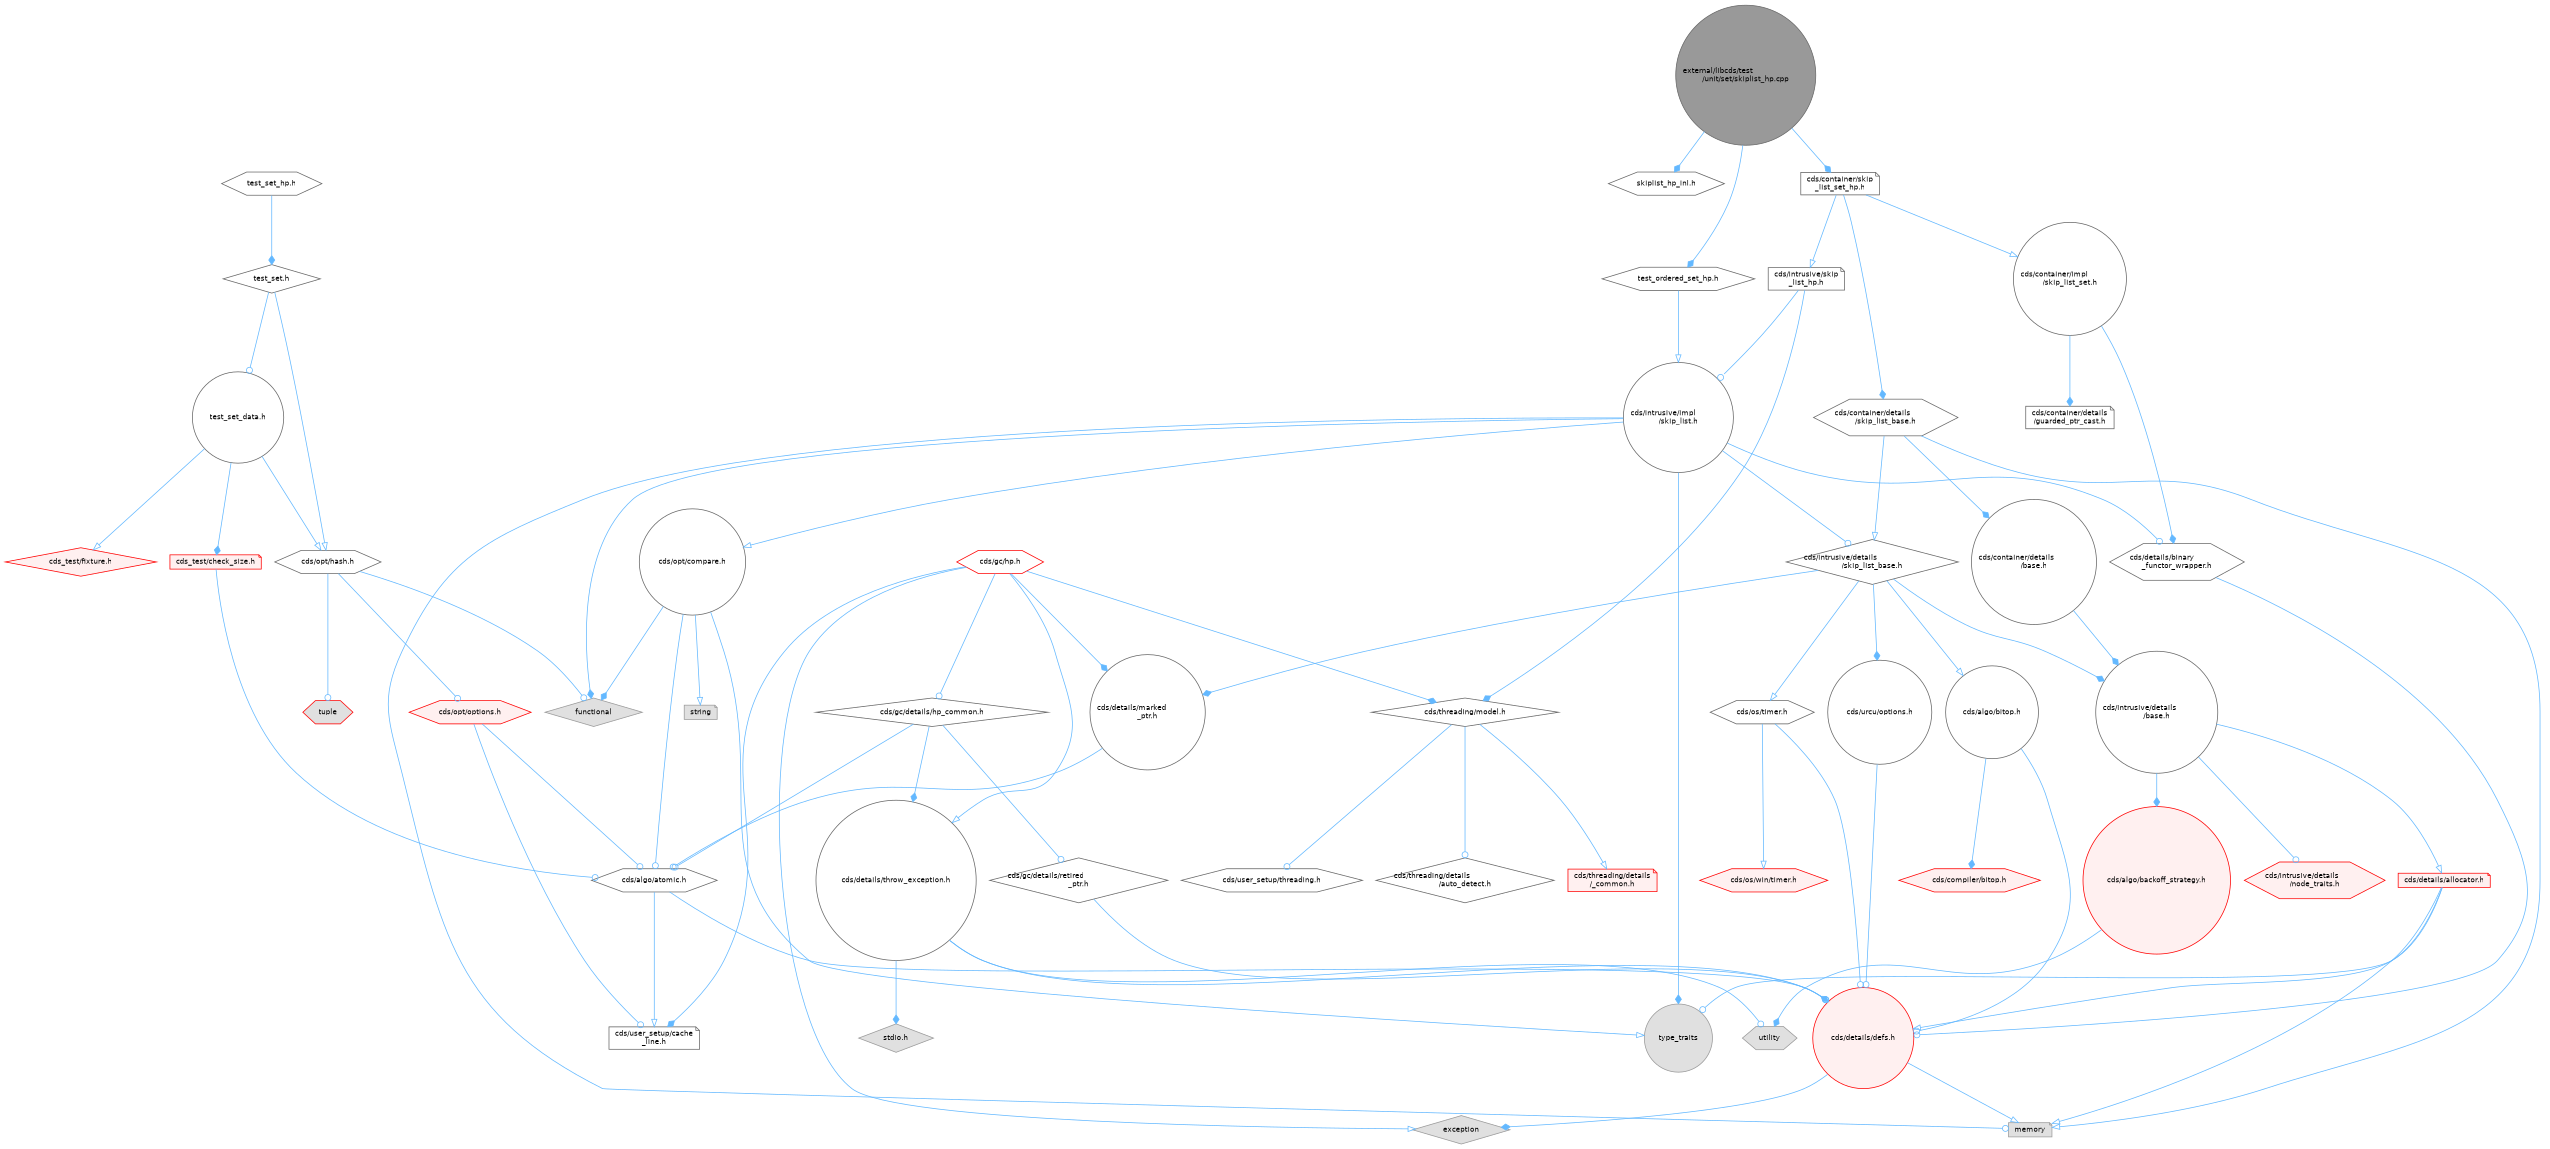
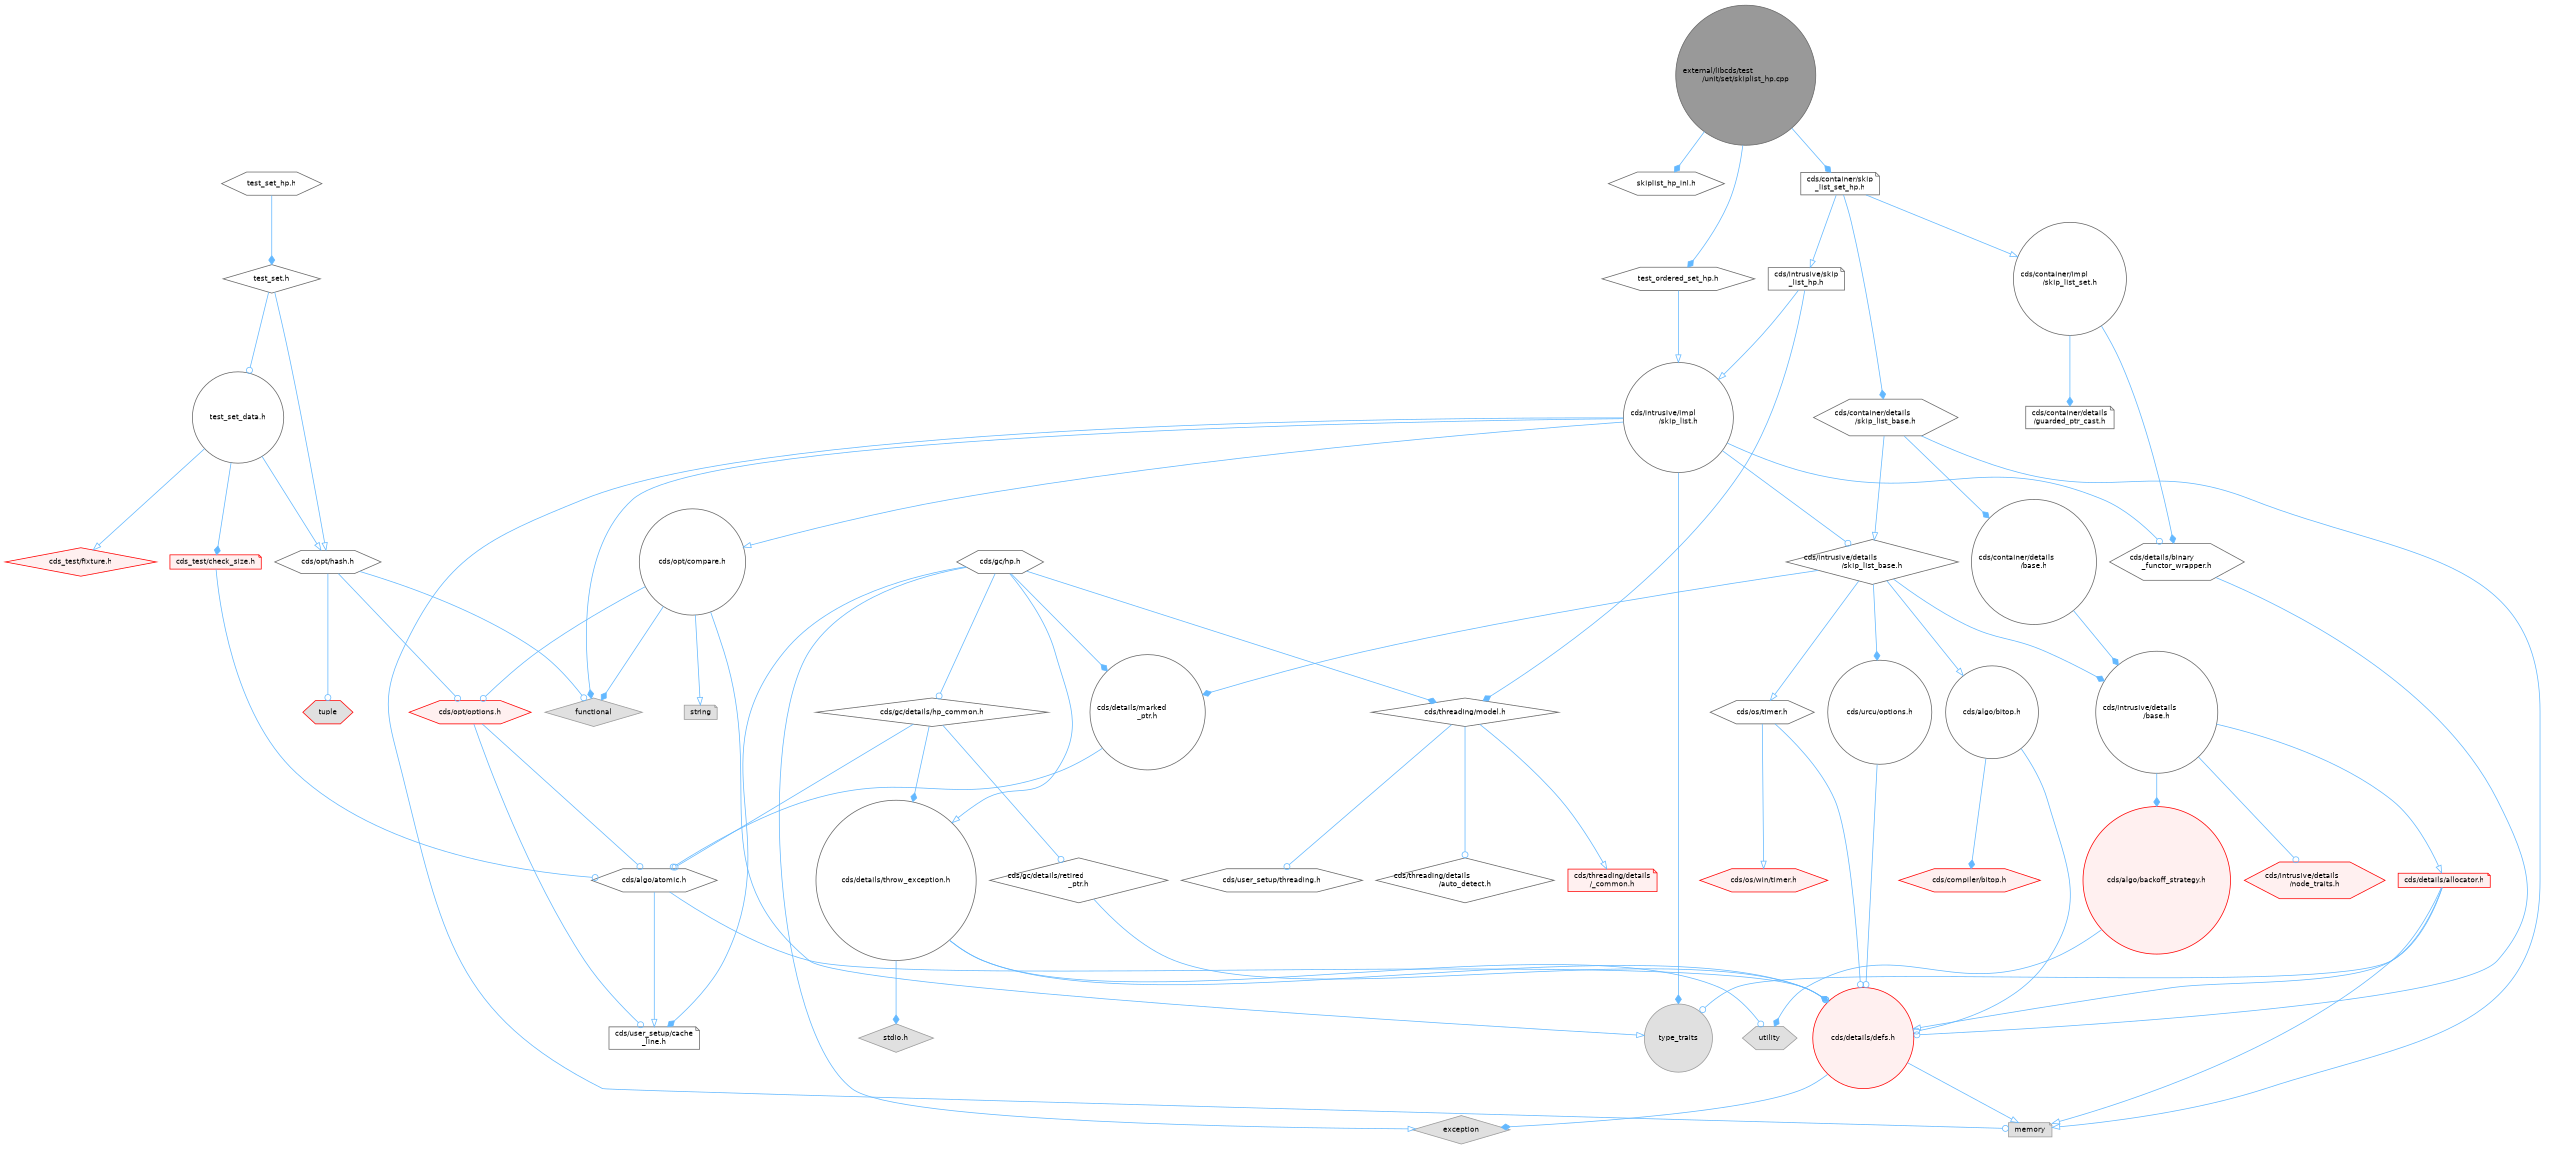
edge "cds/intrusive/skip _list_hp.h" -> "cds/intrusive/impl /skip_list.h": arrowhead odot -> onormal
node "cds/gc/hp.h": color red -> grey40
edge "cds/opt/compare.h" -> "cds/algo/atomic.h": now "cds/opt/compare.h" -> "cds/opt/options.h"
